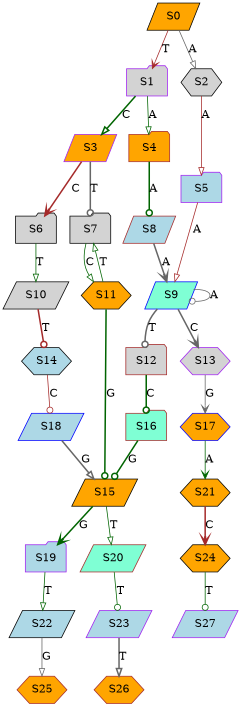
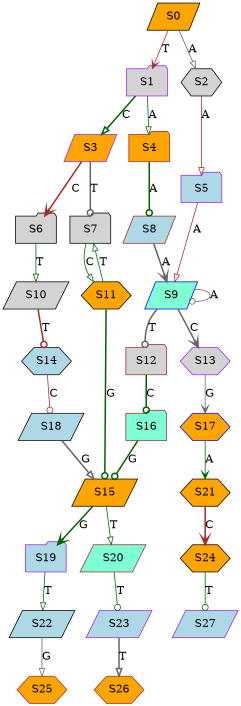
node "S18": color blue -> black
